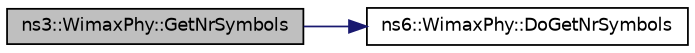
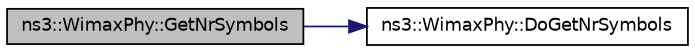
node "ns6::WimaxPhy::DoGetNrSymbols": label "ns6::WimaxPhy::DoGetNrSymbols" -> "ns3::WimaxPhy::DoGetNrSymbols"
